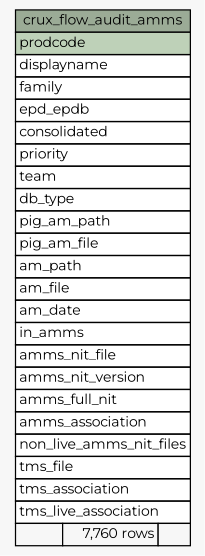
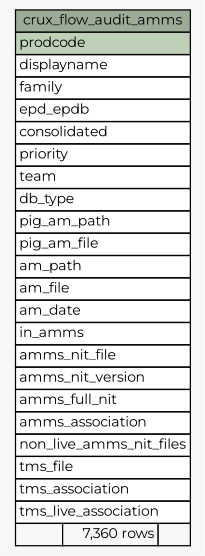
node "crux_flow_audit_amms": text "7,760 rows" -> "7,360 rows"
